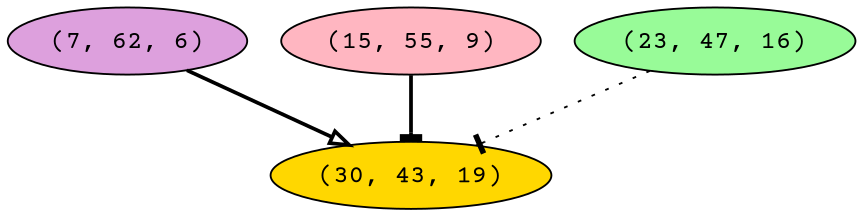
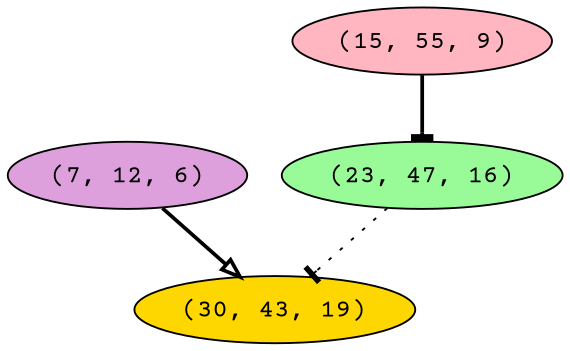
node "(7, 62, 6)": label "(7, 62, 6)" -> "(7, 12, 6)"
edge "(15, 55, 9)" -> "(30, 43, 19)": now "(15, 55, 9)" -> "(23, 47, 16)"
